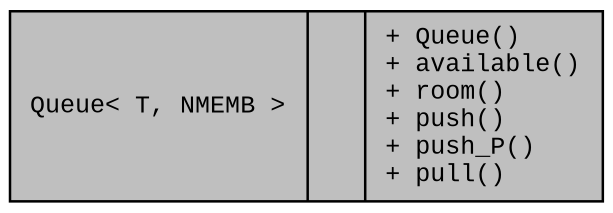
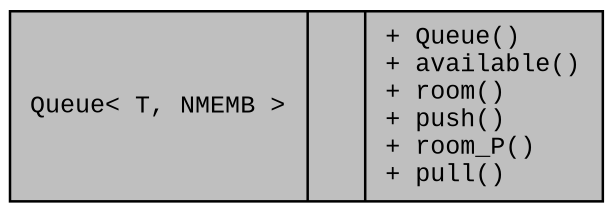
node "Queue< T, NMEMB >": text "+ push_P()" -> "+ room_P()"
